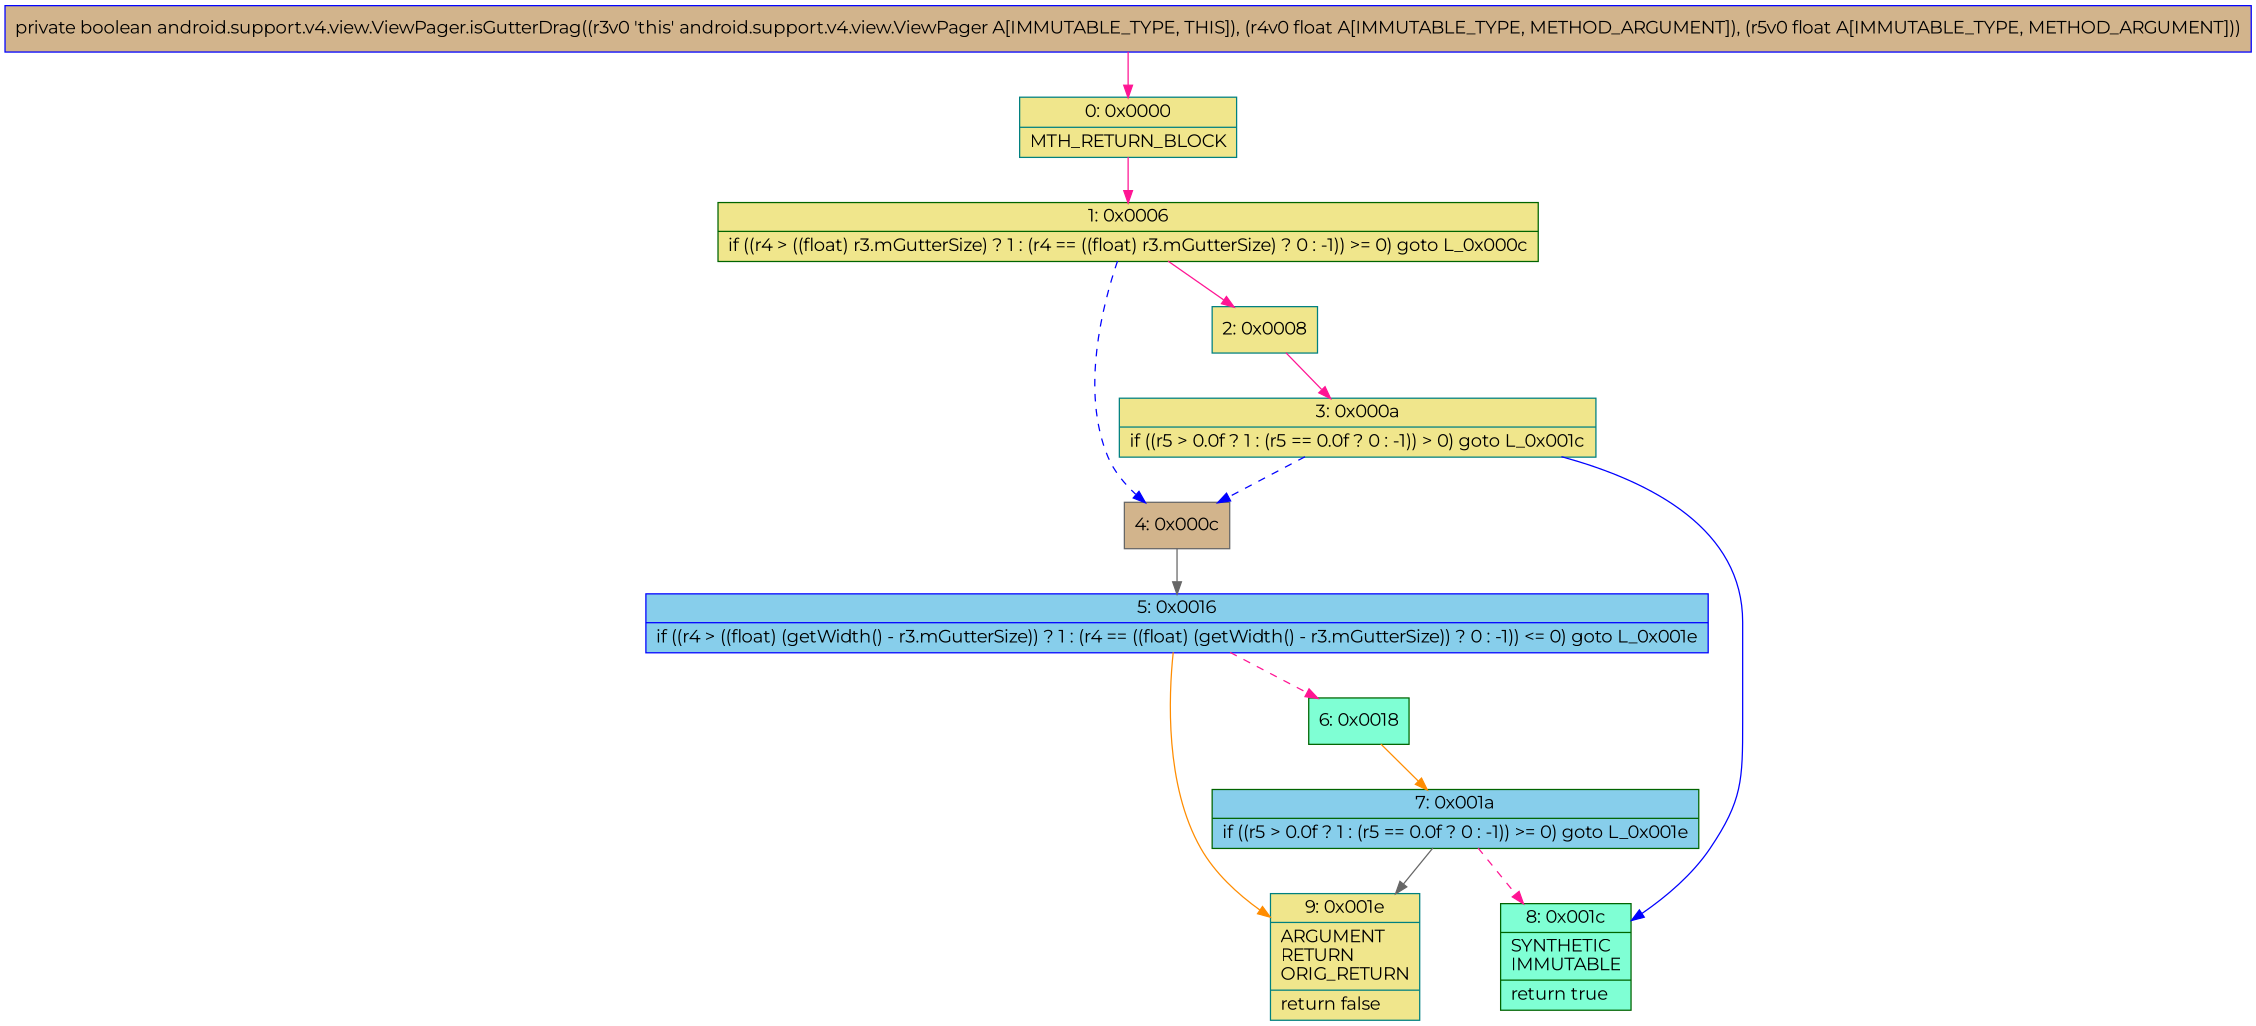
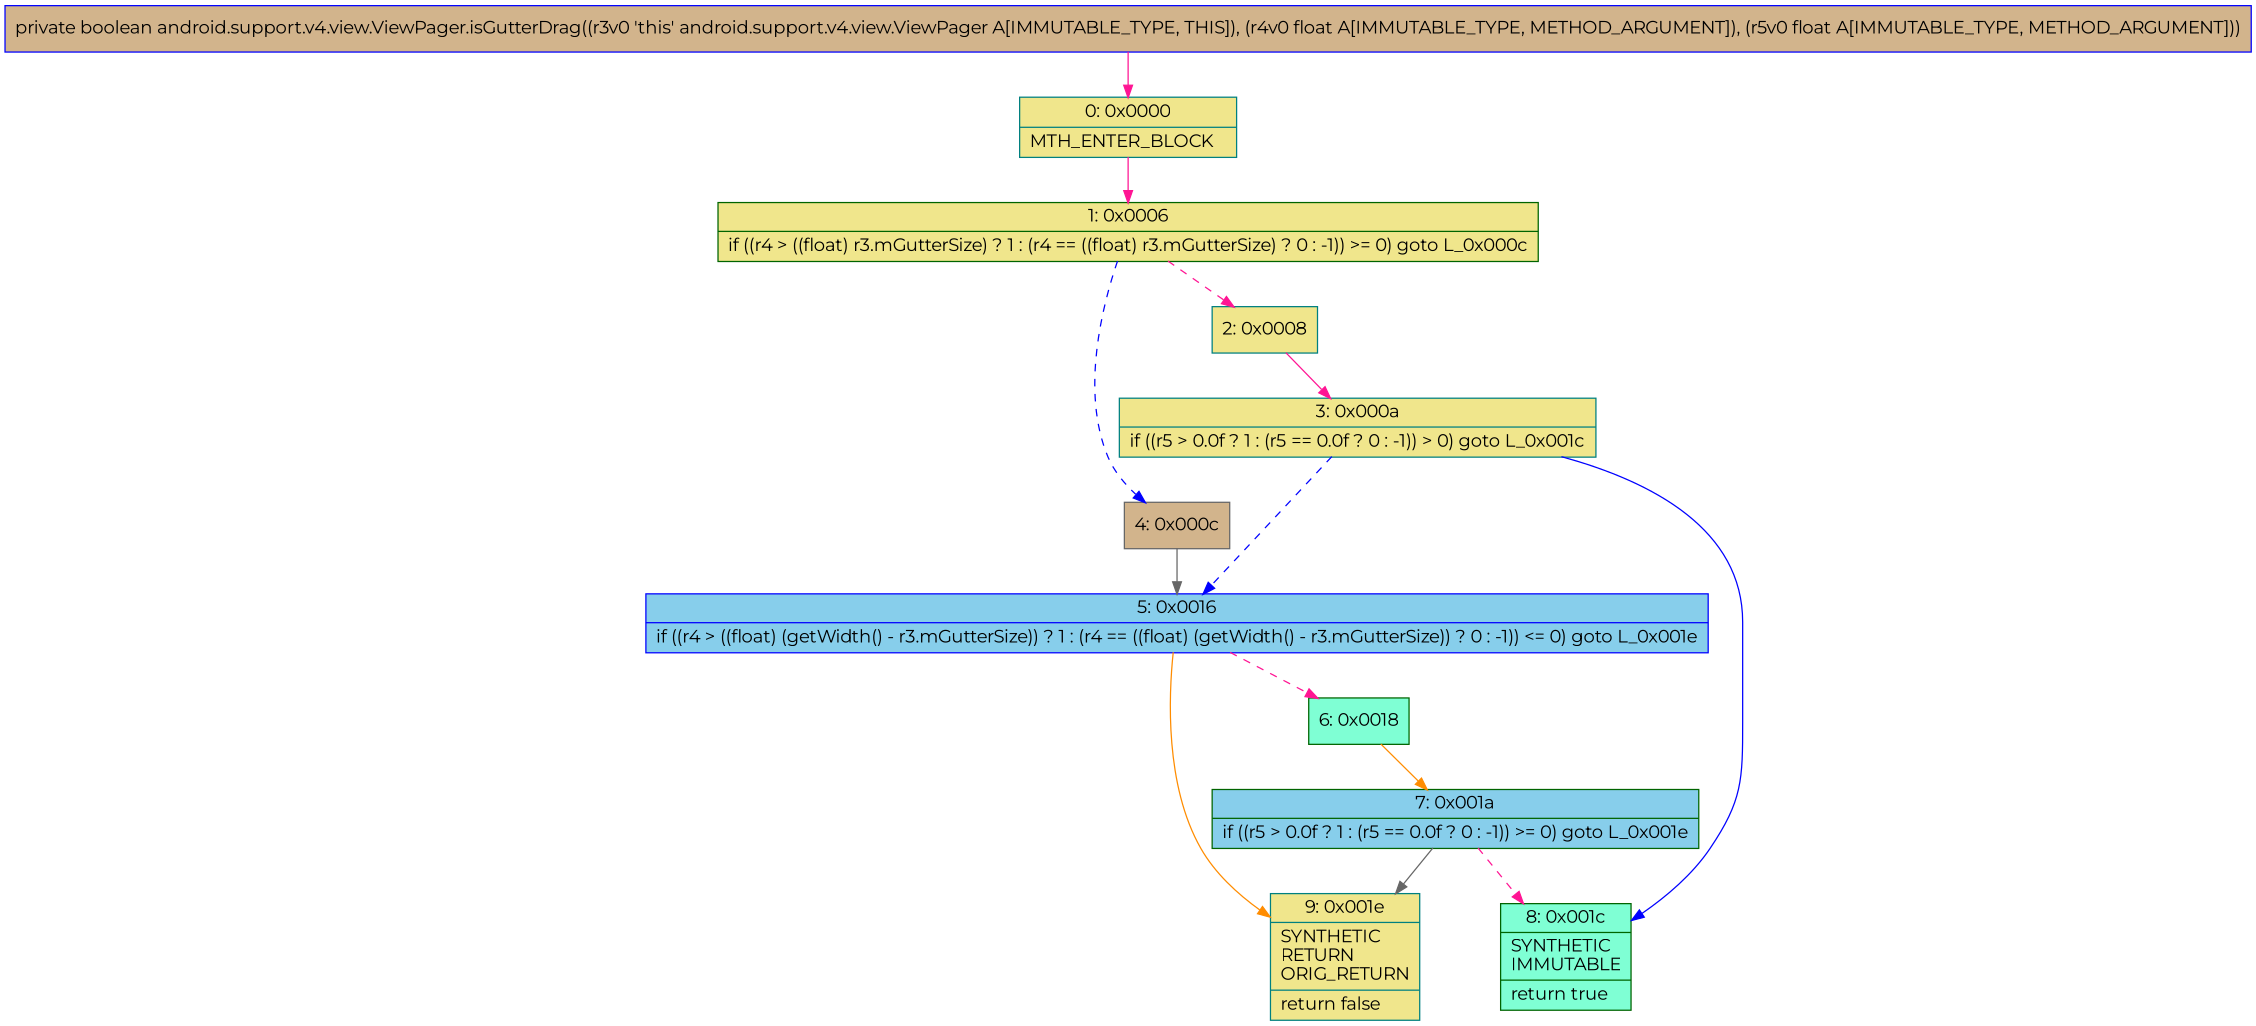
node "0: 0x0000": text "MTH_RETURN_BLOCK" -> "MTH_ENTER_BLOCK"
edge "1: 0x0006" -> "2: 0x0008": style solid -> dashed
edge "3: 0x000a" -> "4: 0x000c": now "3: 0x000a" -> "5: 0x0016"
node "9: 0x001e": text "ARGUMENT" -> "SYNTHETIC"
